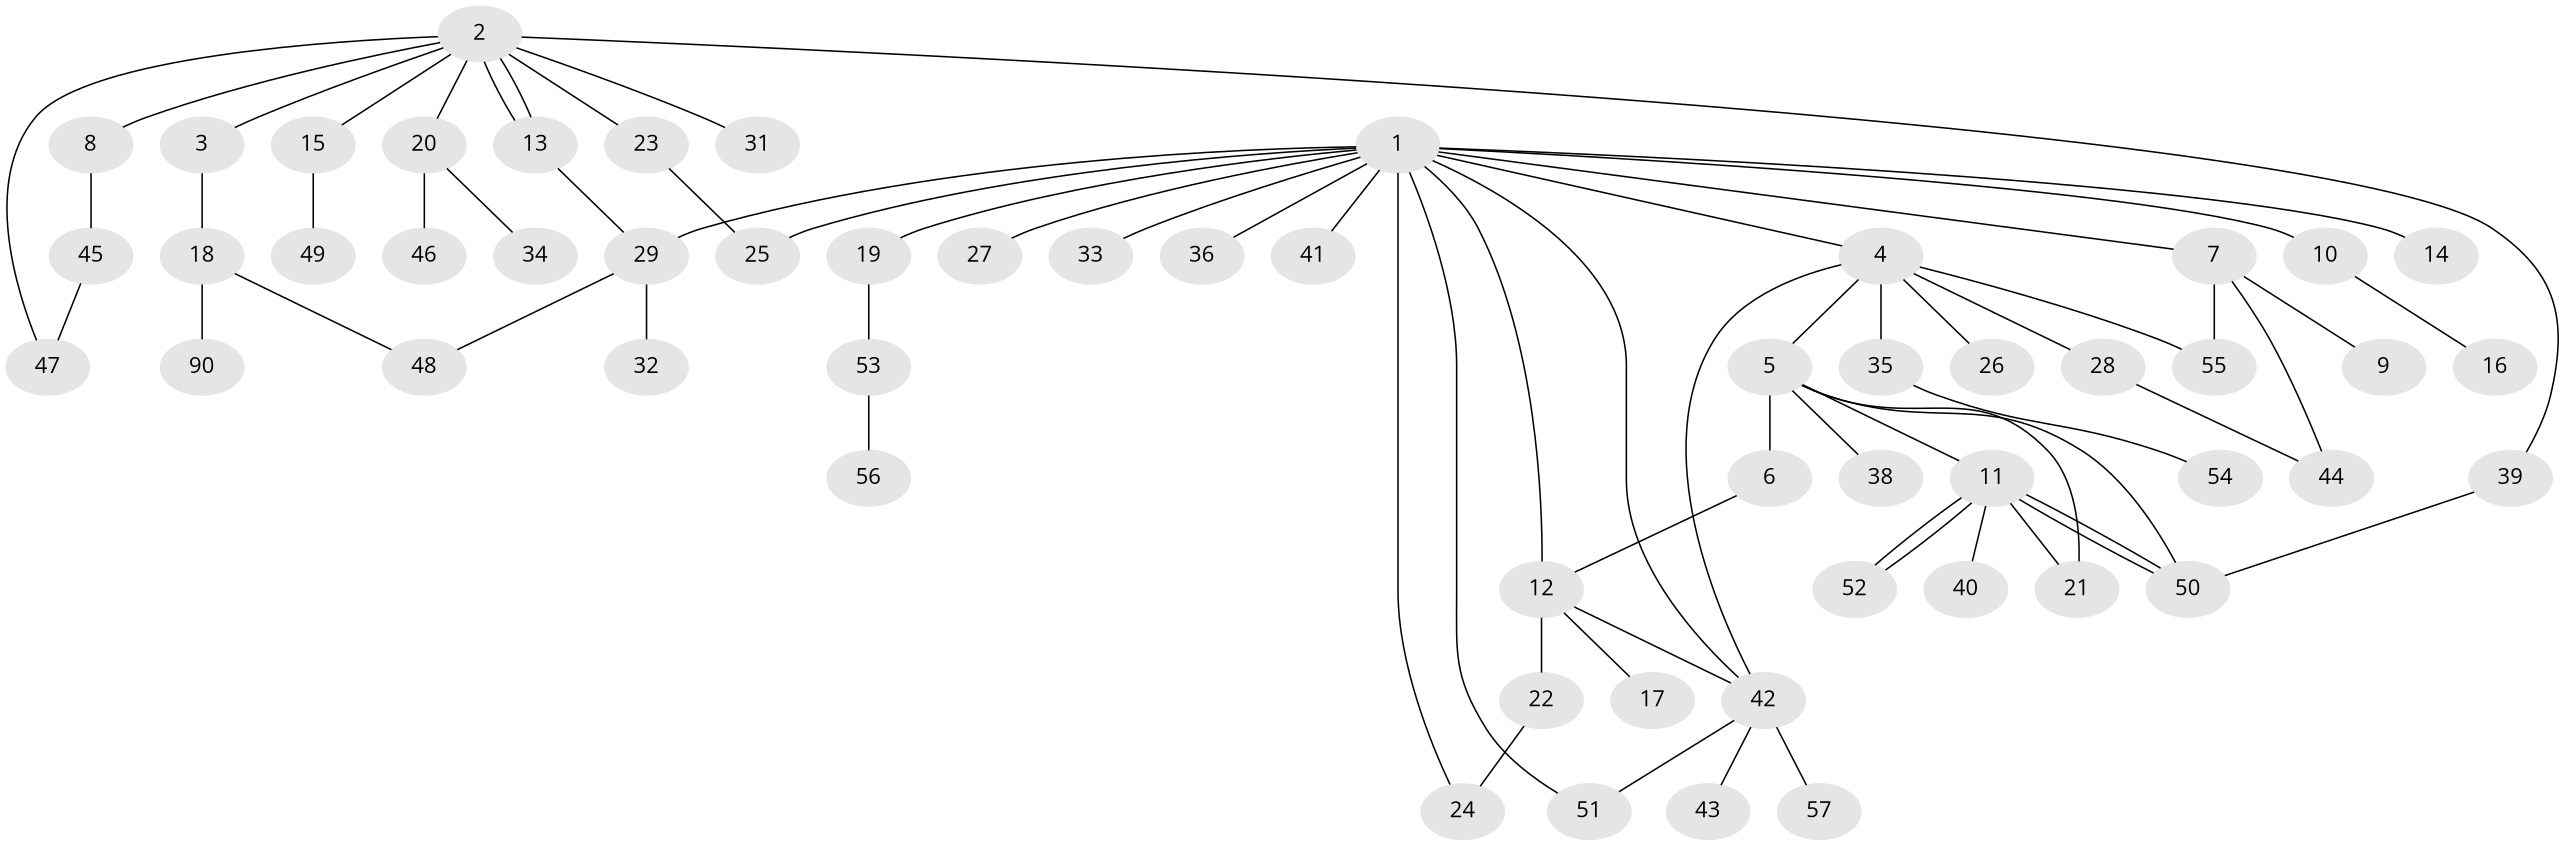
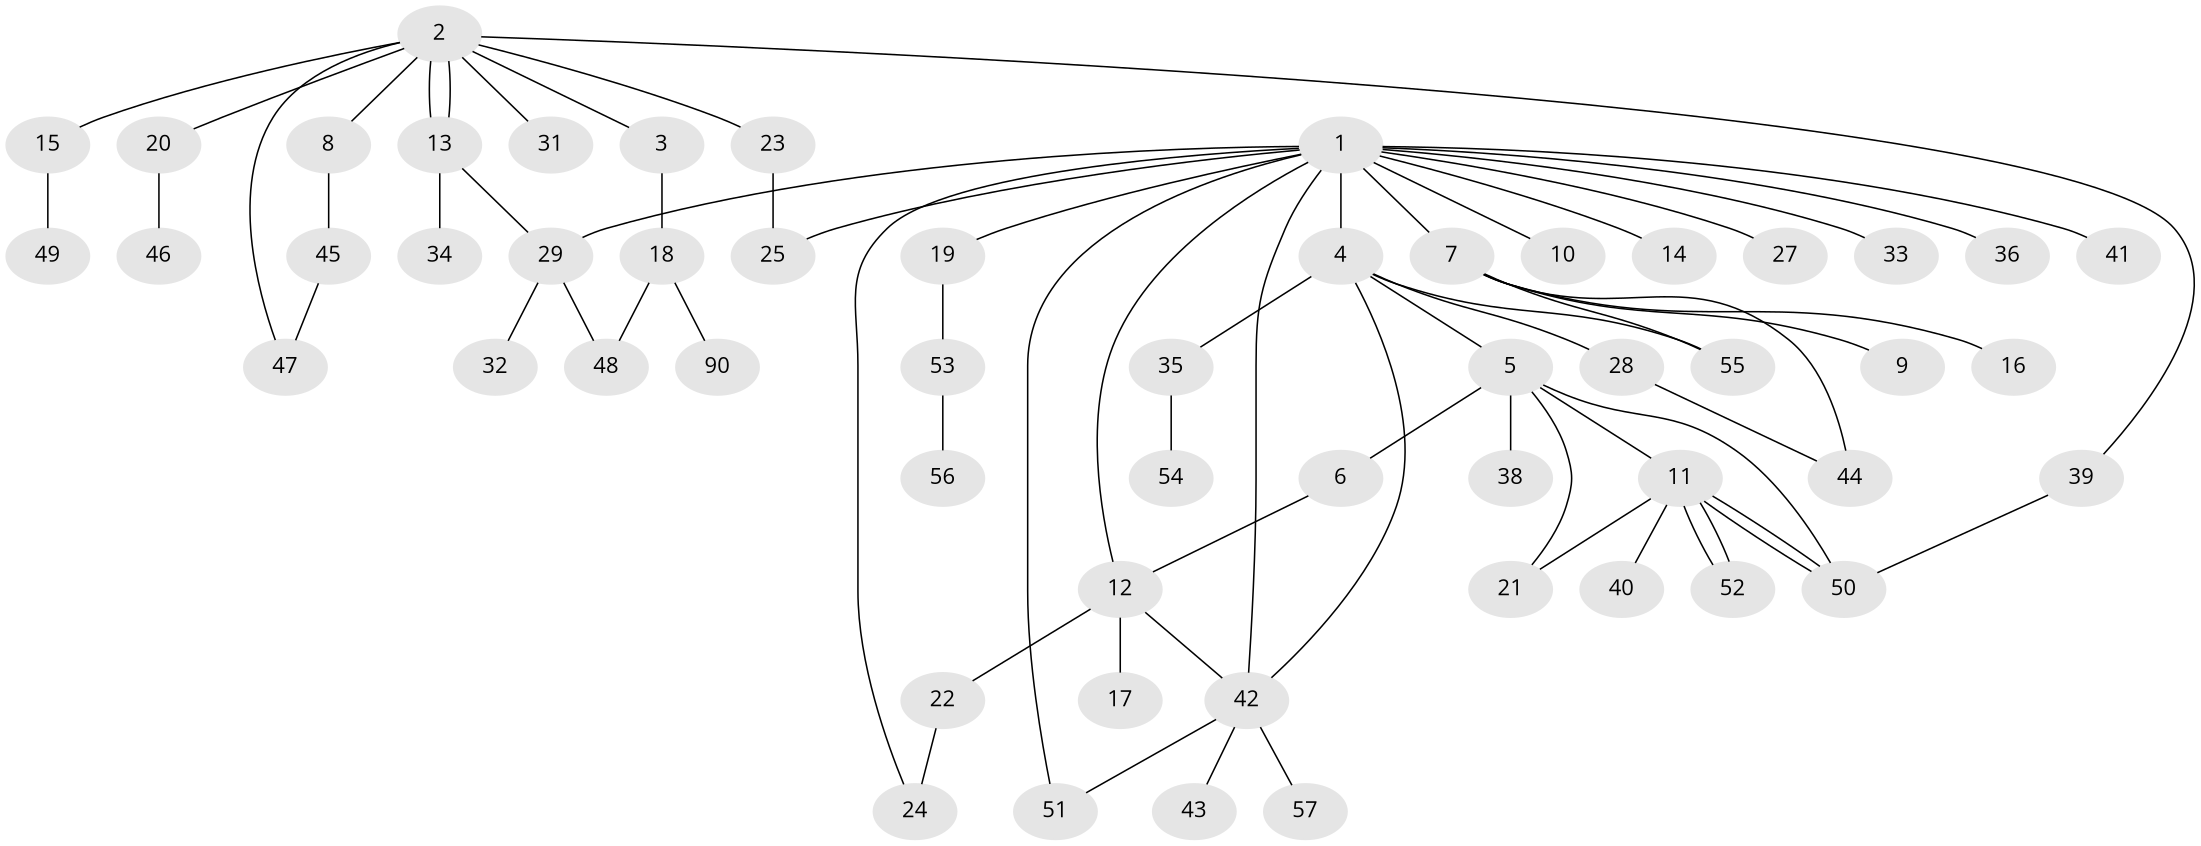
edge "20" -- "34": now "13" -- "34"
edge "10" -- "16": now "7" -- "16"
node "26": removed
